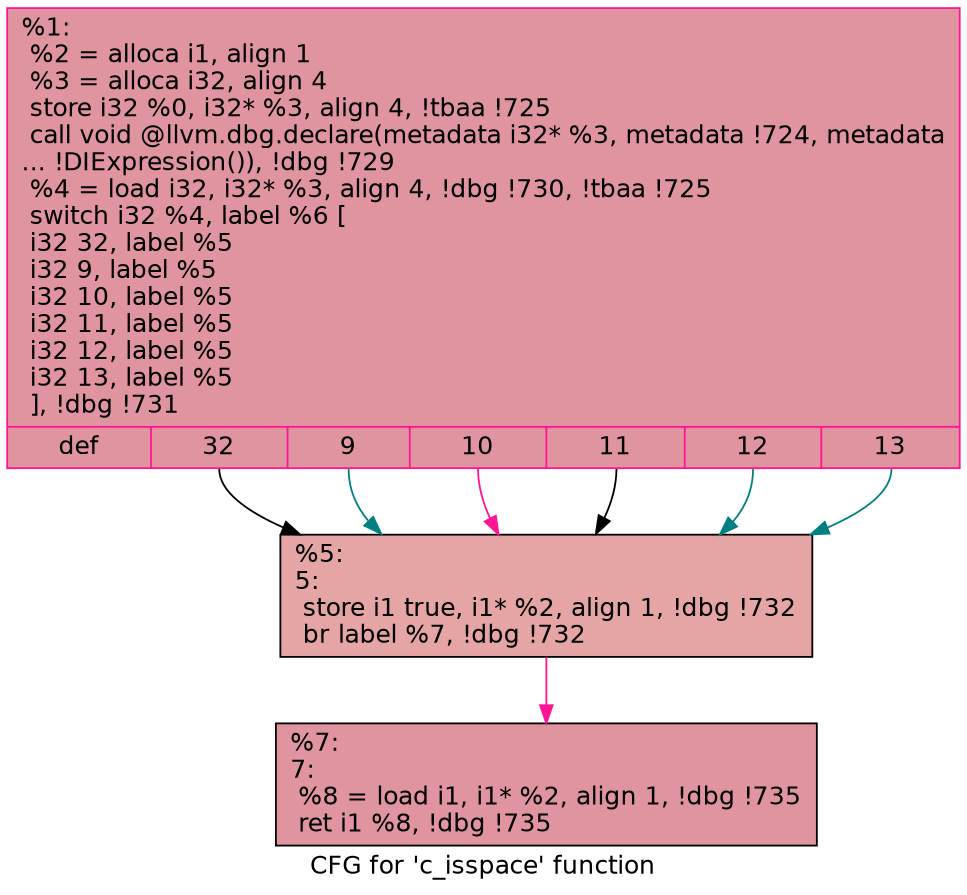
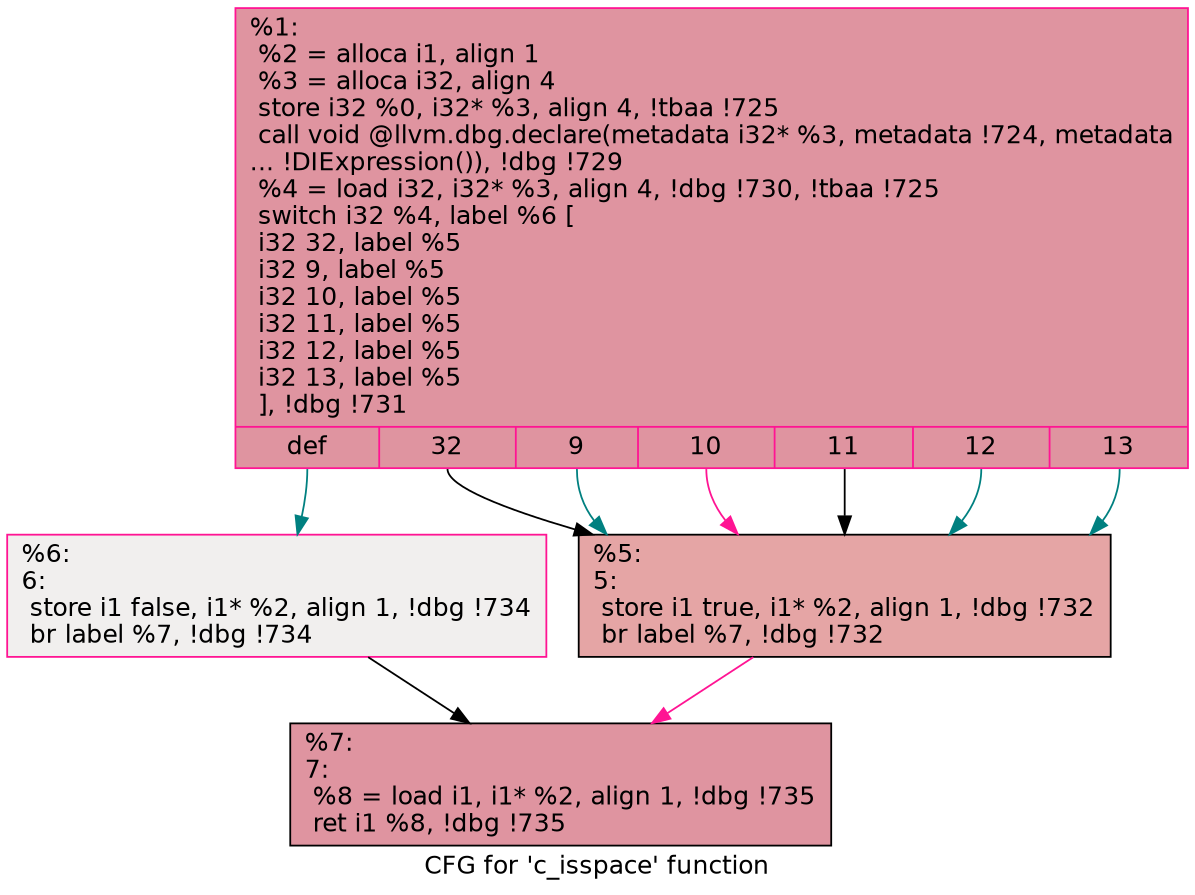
node "%6:": added
